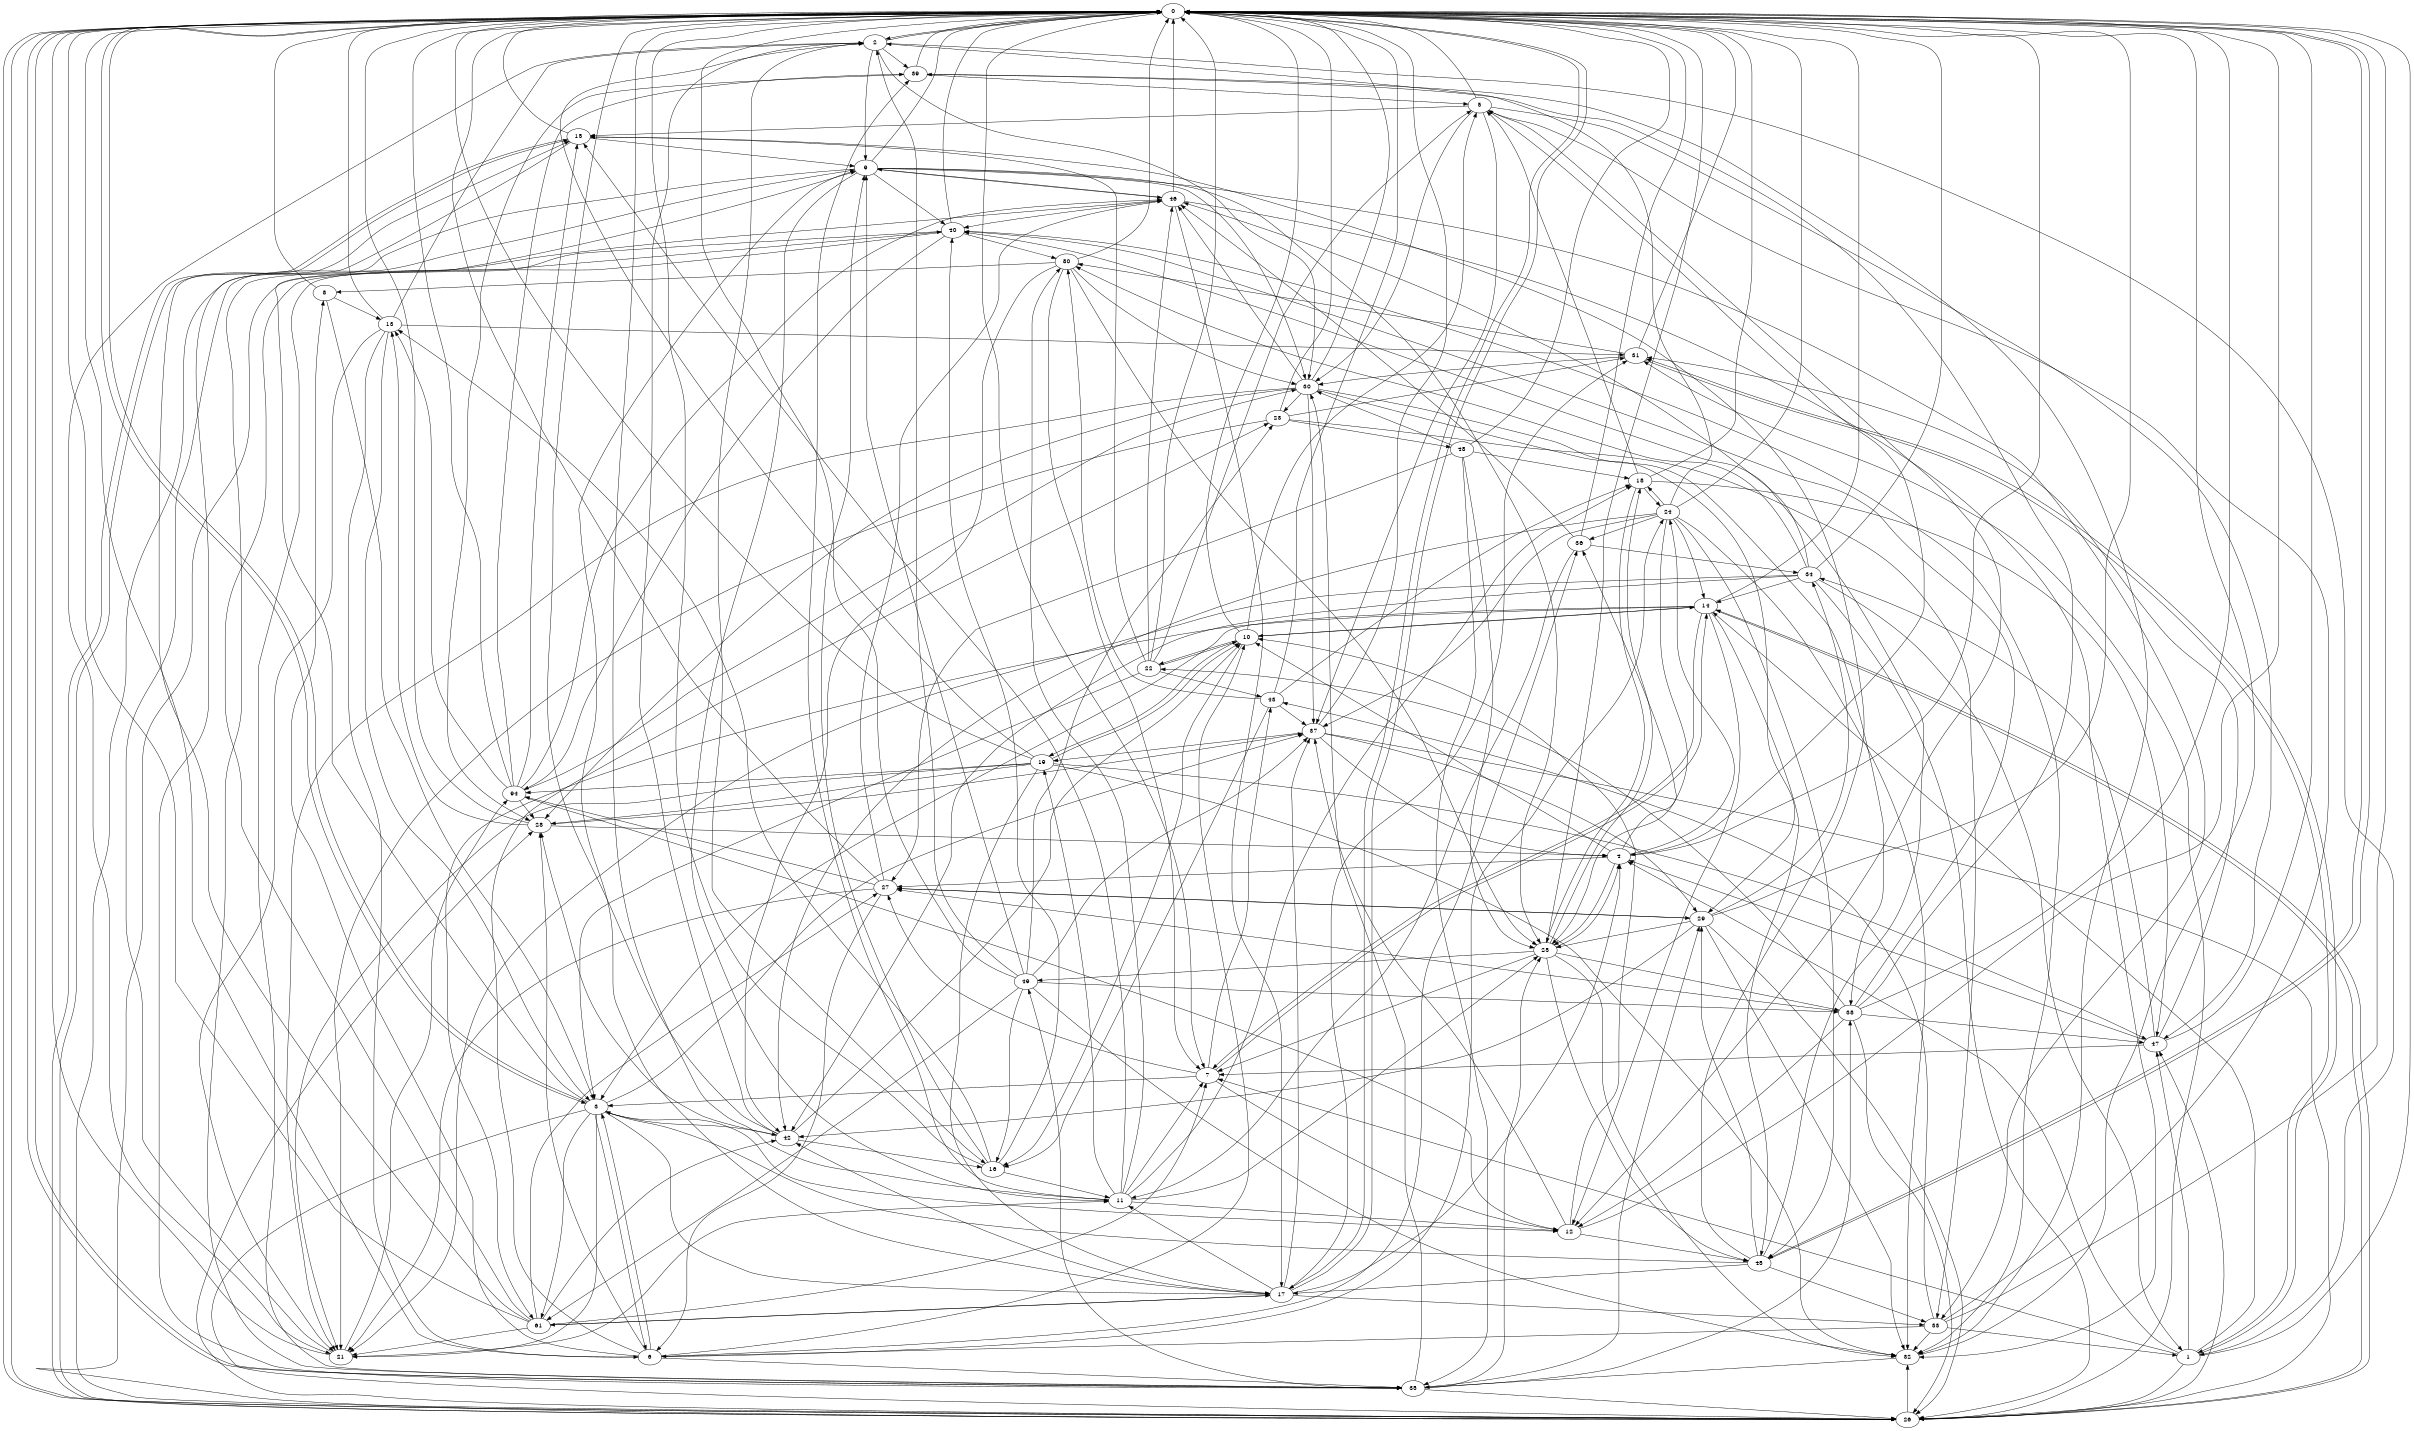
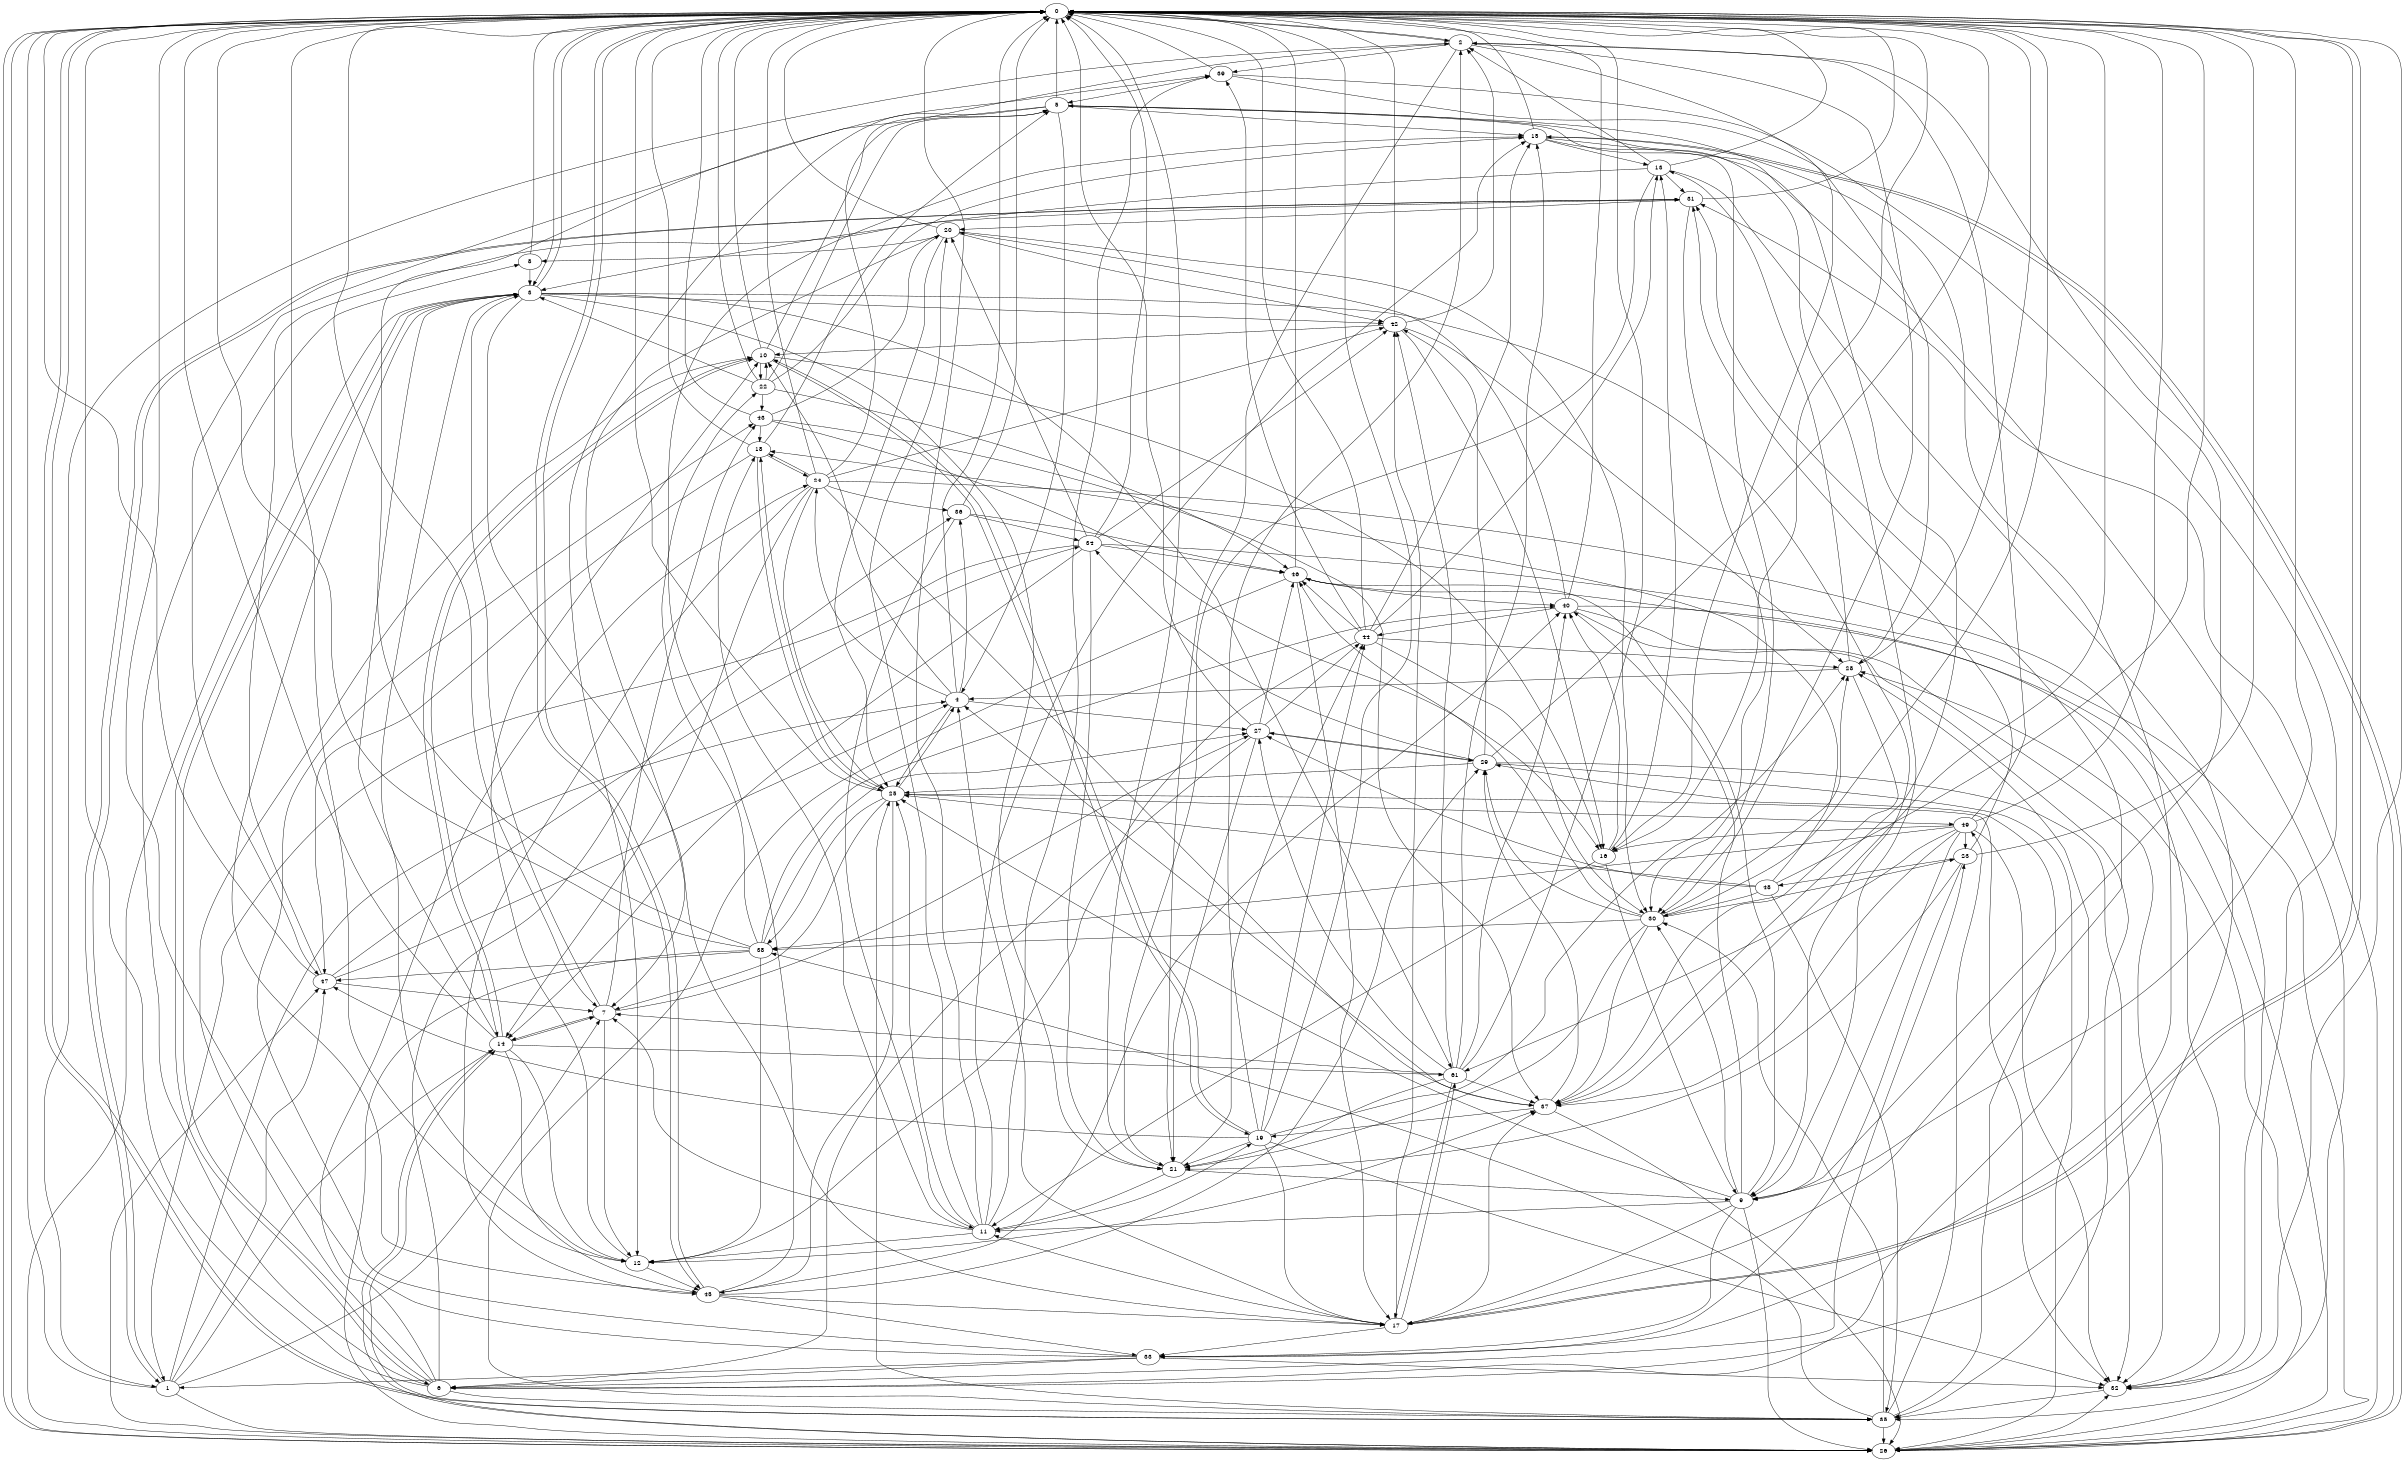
edge "46" -> "9": removed
node "80": label "80" -> "20"
edge "8" -> "13": now "15" -> "13"
node "94": label "94" -> "44"
edge "3" -> "37": now "61" -> "37"
